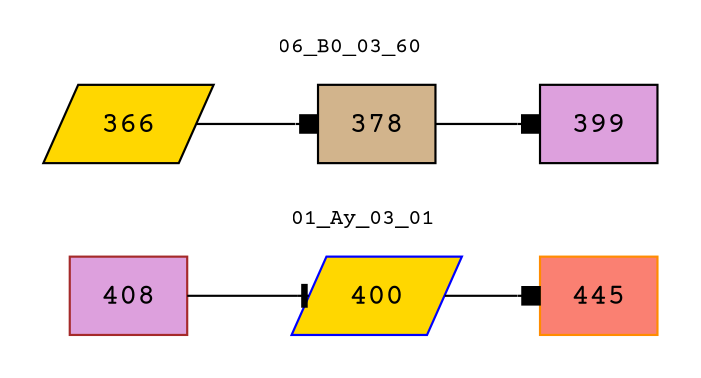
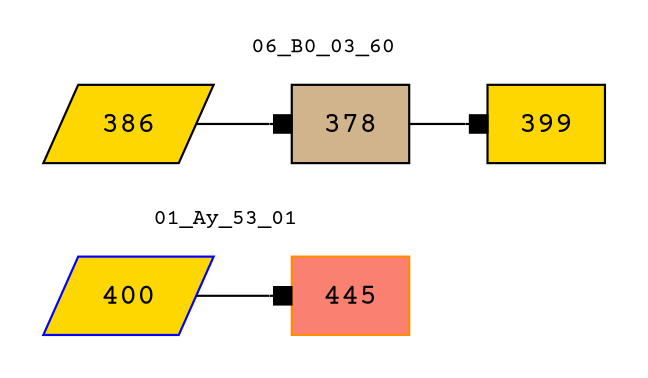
node "366": label "366" -> "386"
node "399": fillcolor plum -> gold
cluster "01_Ay_03_01": label "01_Ay_03_01" -> "01_Ay_53_01"
node "408": removed
